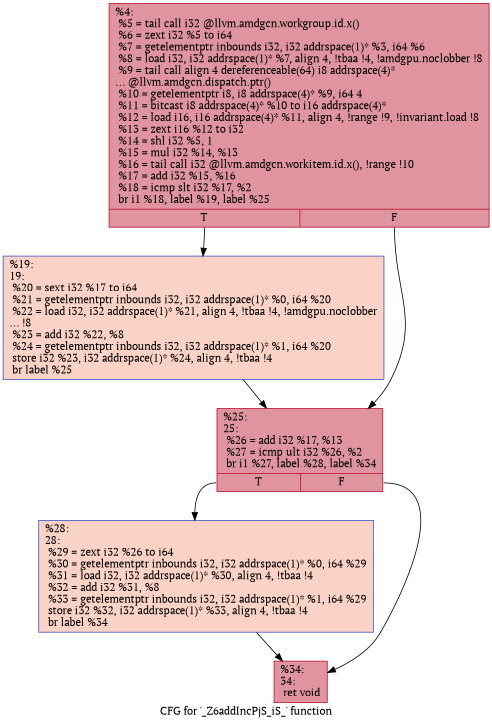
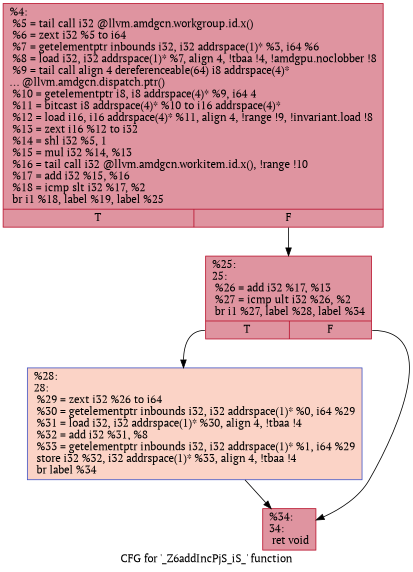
node "%19:": removed
